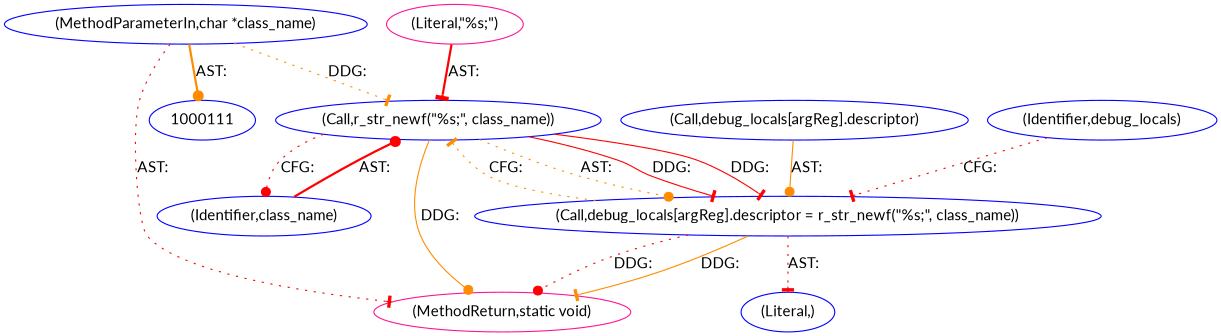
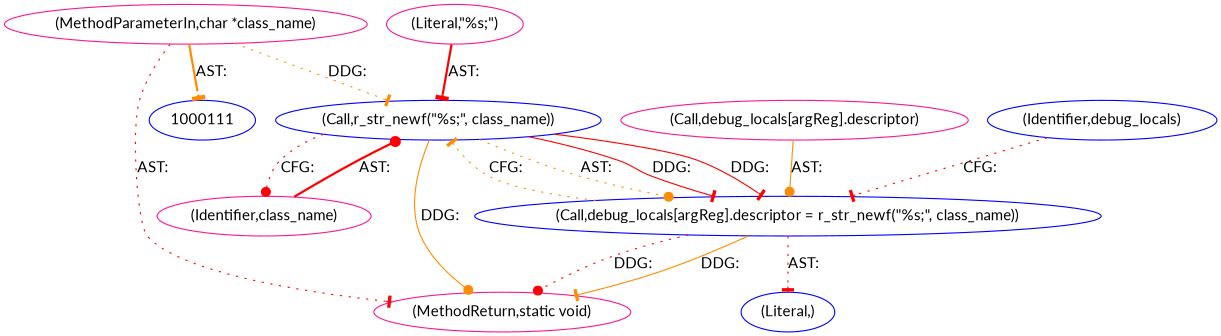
node "(MethodParameterIn,char *class_name)": color blue -> deeppink
edge "(MethodParameterIn,char *class_name)" -> "1000111": arrowhead dot -> tee
node "(Call,debug_locals[argReg].descriptor)": color blue -> deeppink
node "(Identifier,class_name)": color blue -> deeppink
